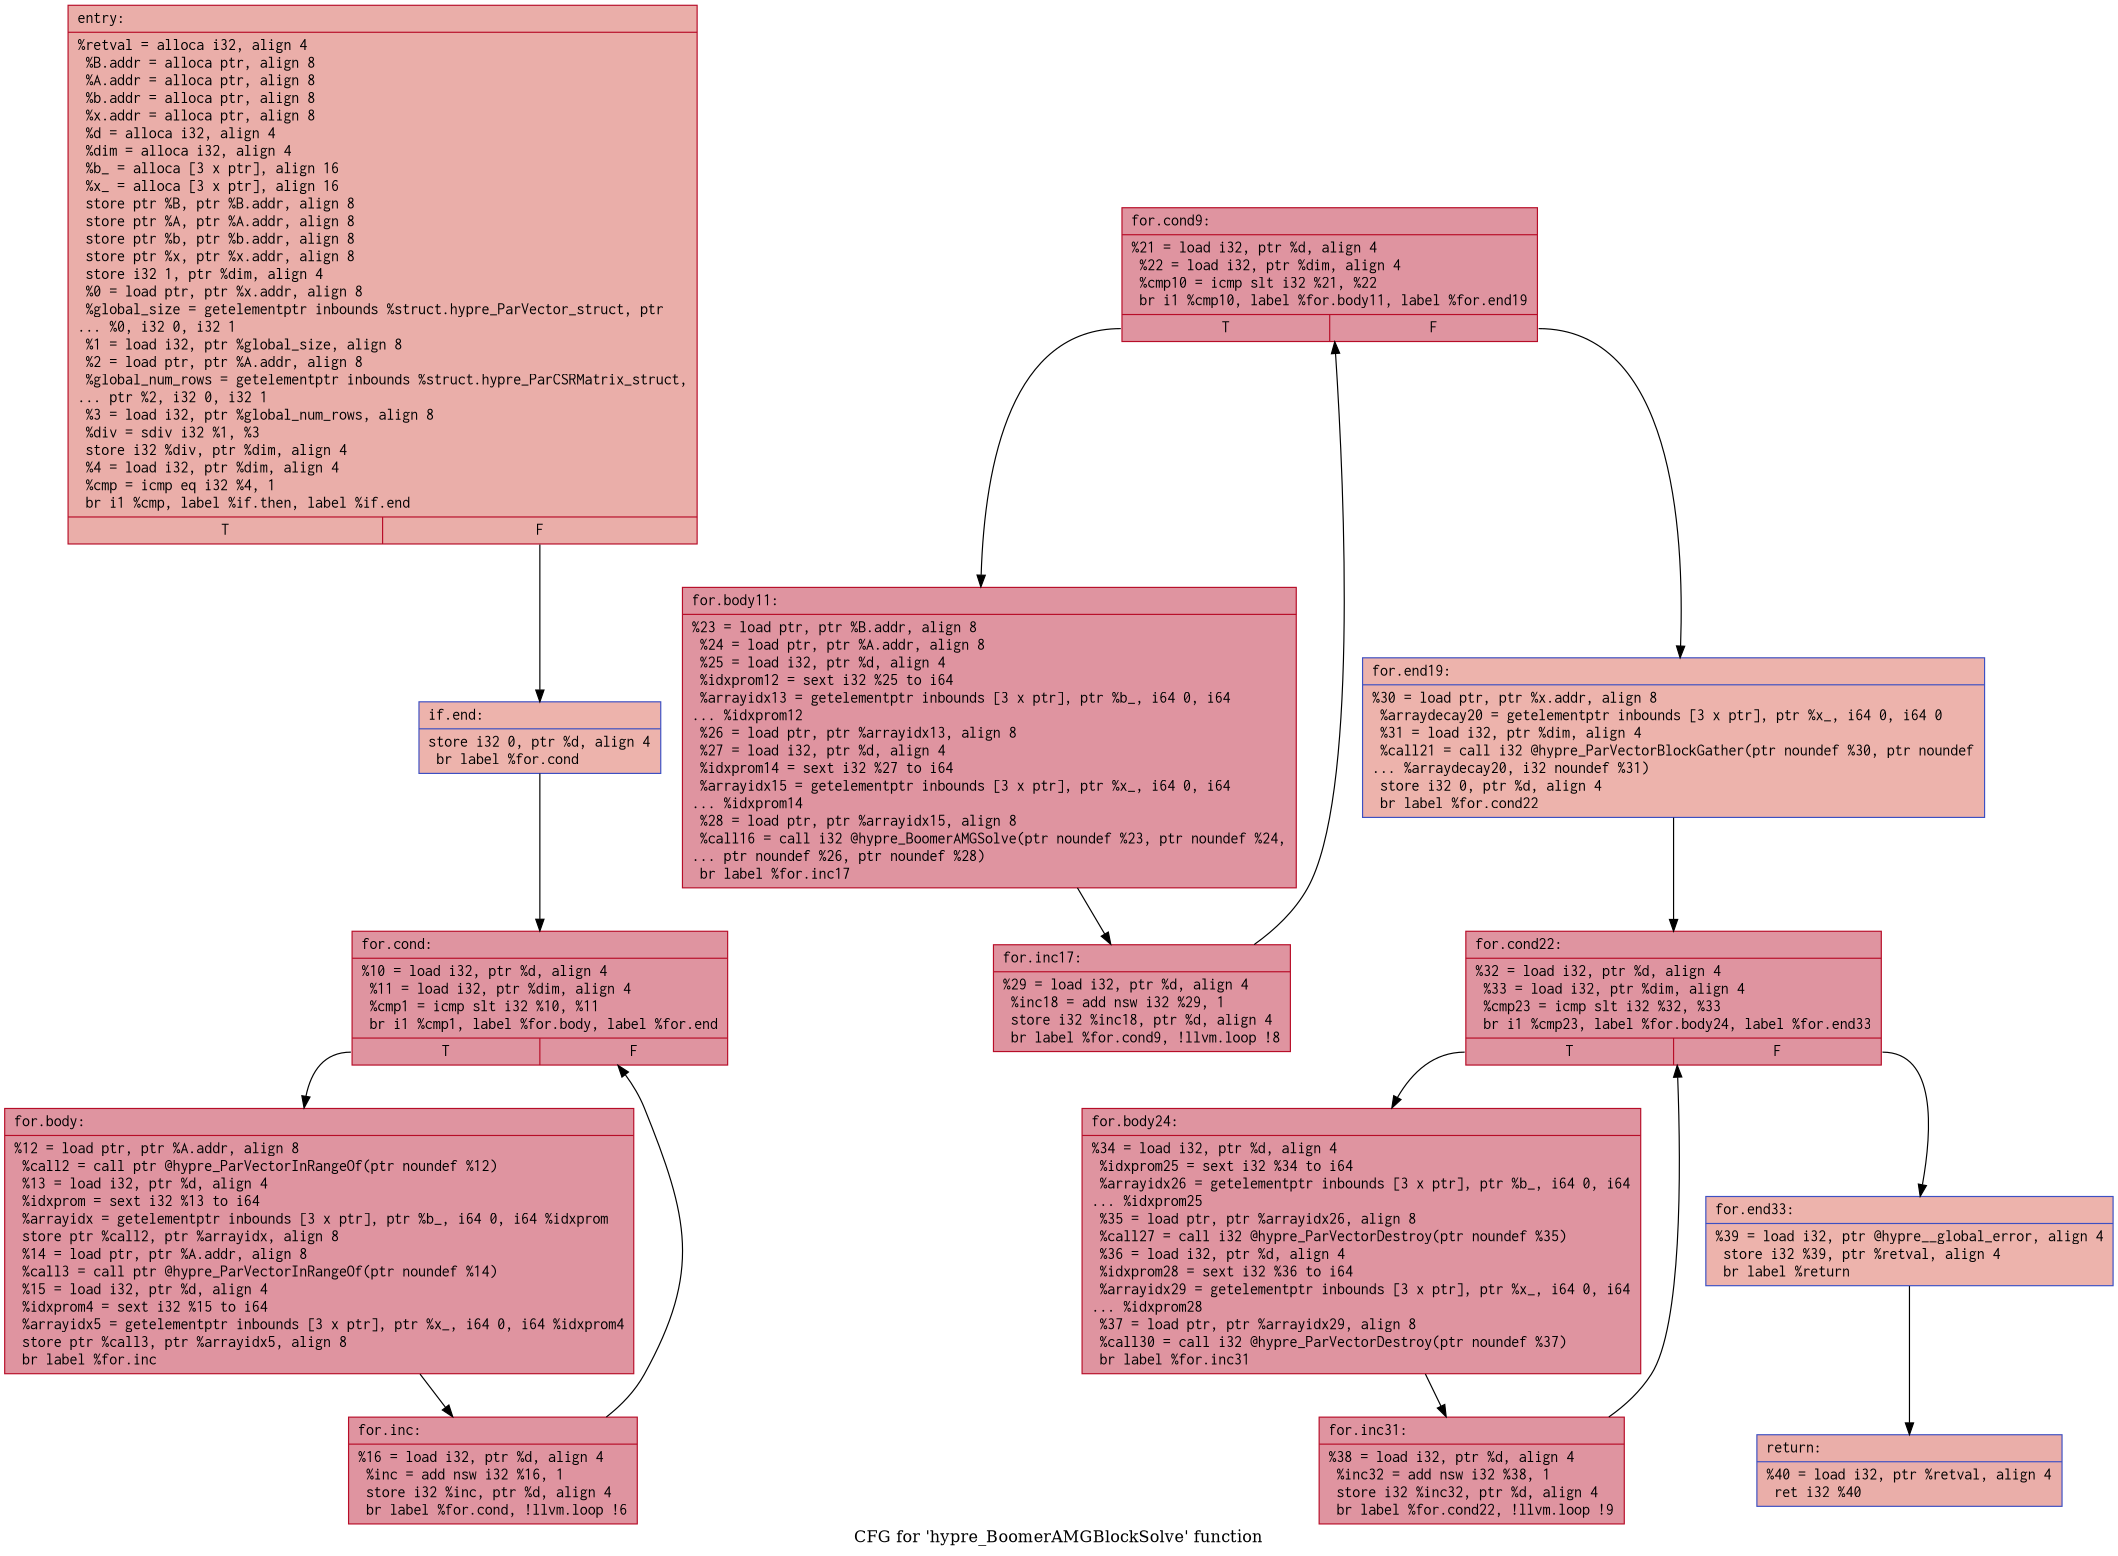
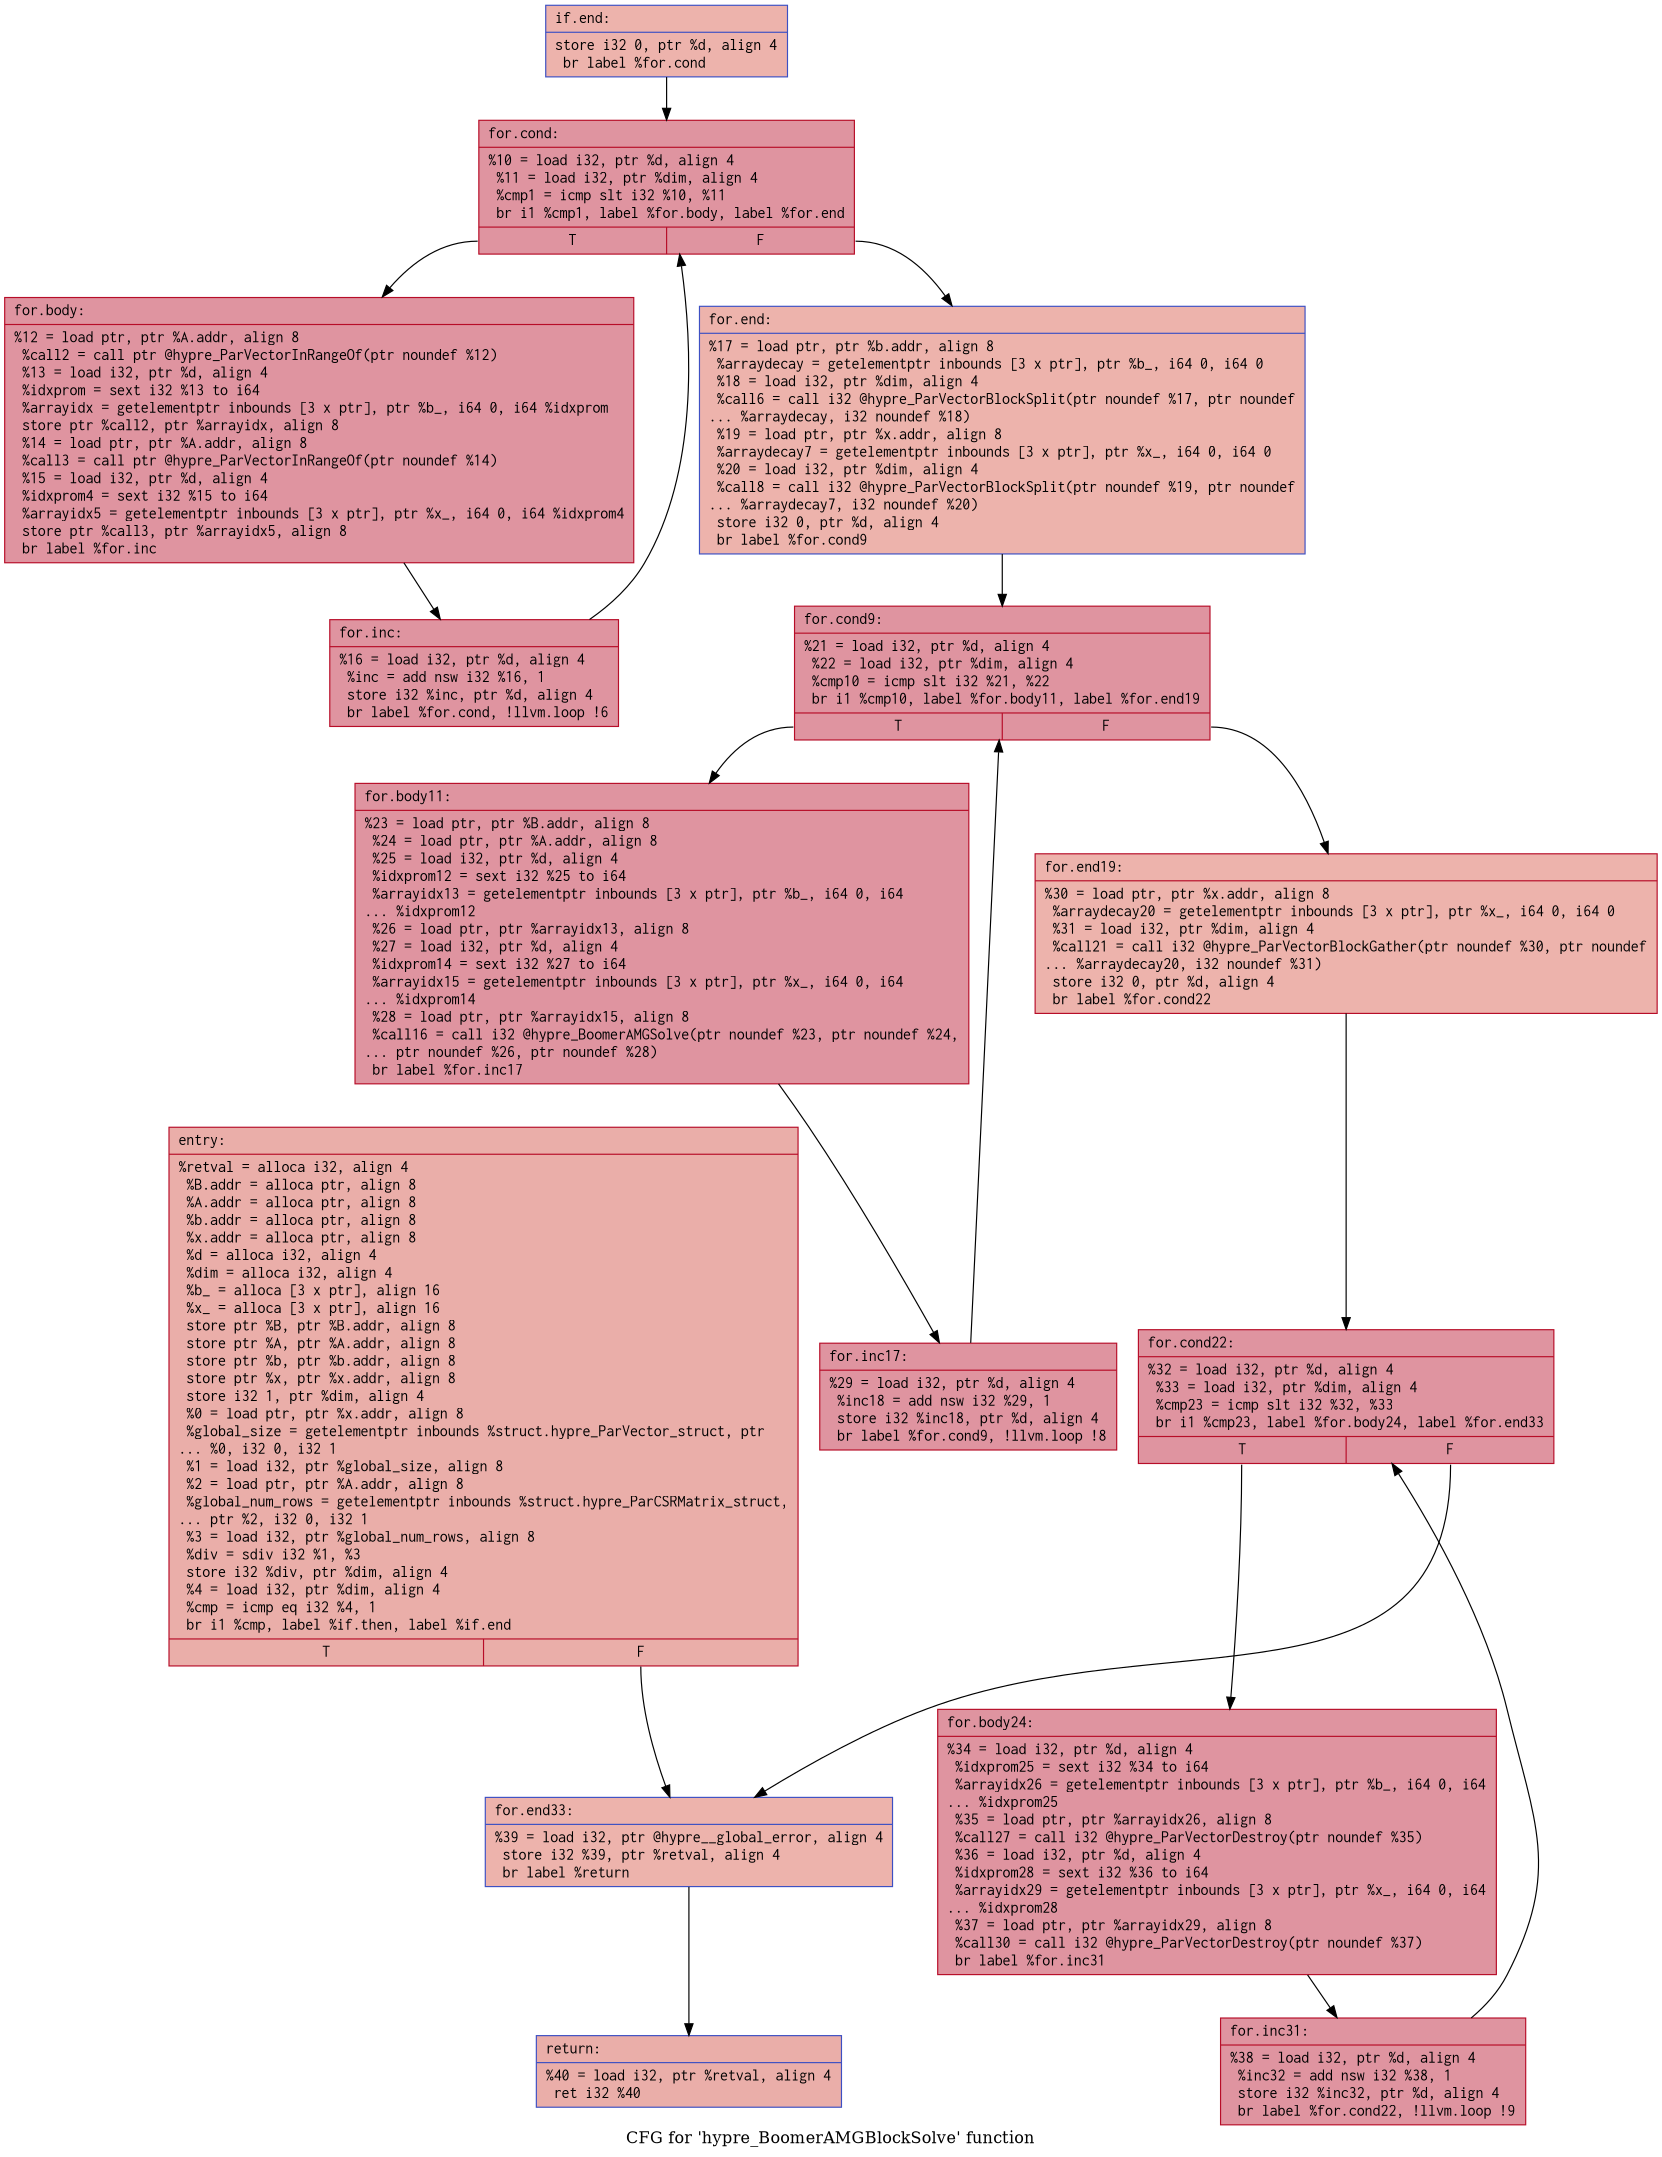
node "for.end:": added
edge "entry:" -> "if.end:": now "entry:" -> "for.end33:"
node "for.end19:": color #3d50c3ff -> #b70d28ff
